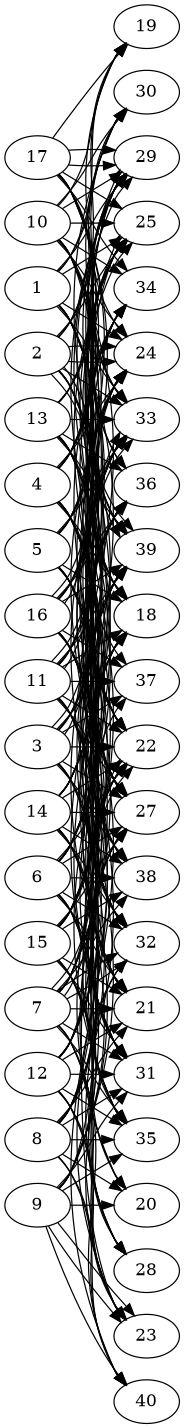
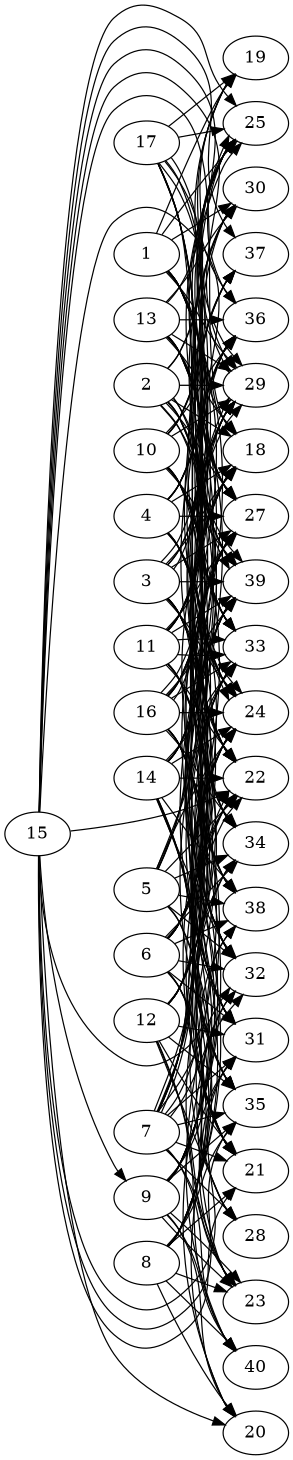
edge "15" -> "28": now "15" -> "9"
